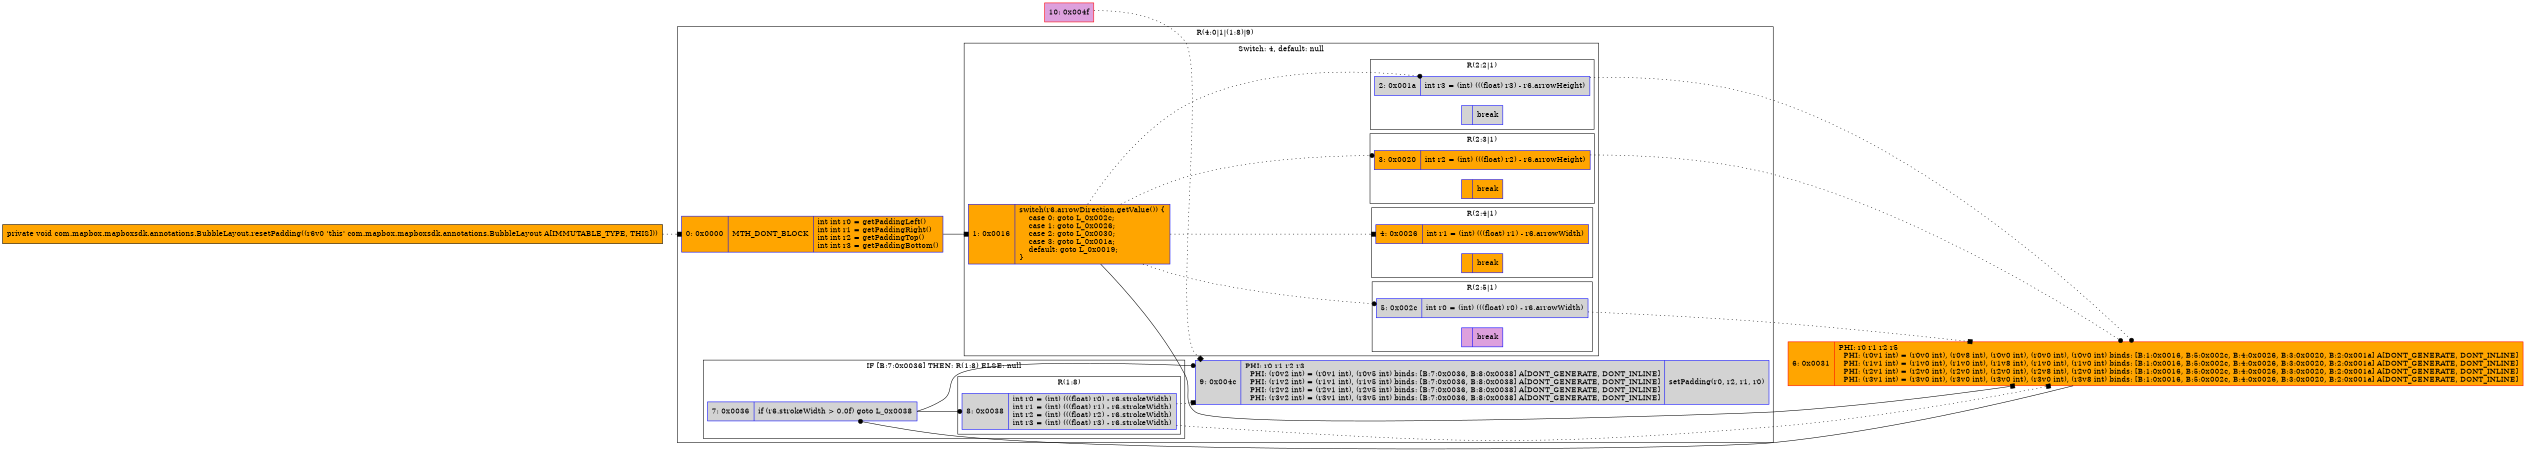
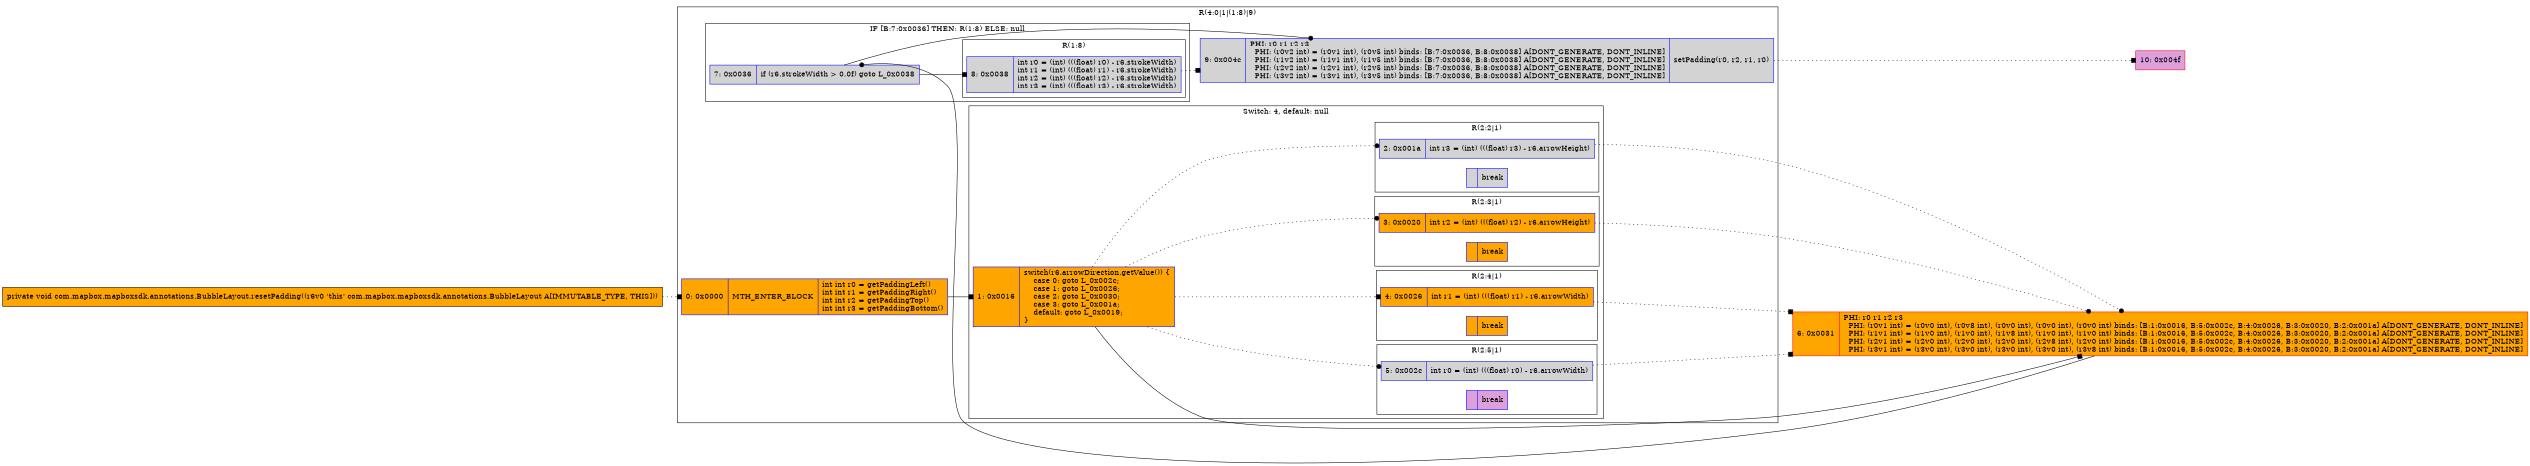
edge "10: 0x004f" -> "9: 0x004c": reversed
node "0: 0x0000": text "MTH_DONT_BLOCK" -> "MTH_ENTER_BLOCK"
node "6: 0x0031": text "PHI: r0 r1 r2 r5" -> "PHI: r0 r1 r2 r3"
edge "7: 0x0036" -> "8: 0x0038": arrowhead dot -> box
edge "8: 0x0038" -> "6: 0x0031": now "4: 0x0026" -> "6: 0x0031"
